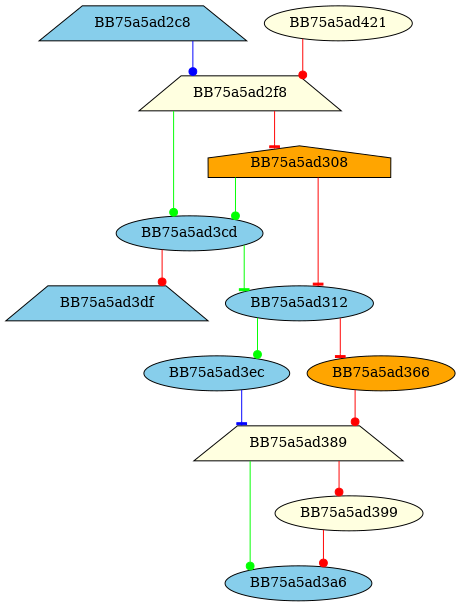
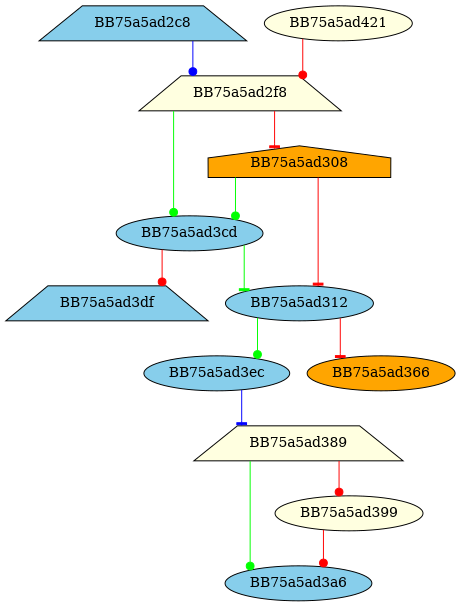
edge "BB75a5ad366" -> "BB75a5ad389": removed
